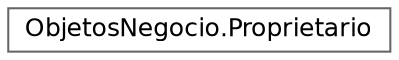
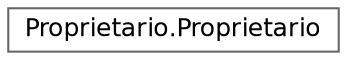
node "ObjetosNegocio.Proprietario": label "ObjetosNegocio.Proprietario" -> "Proprietario.Proprietario"
